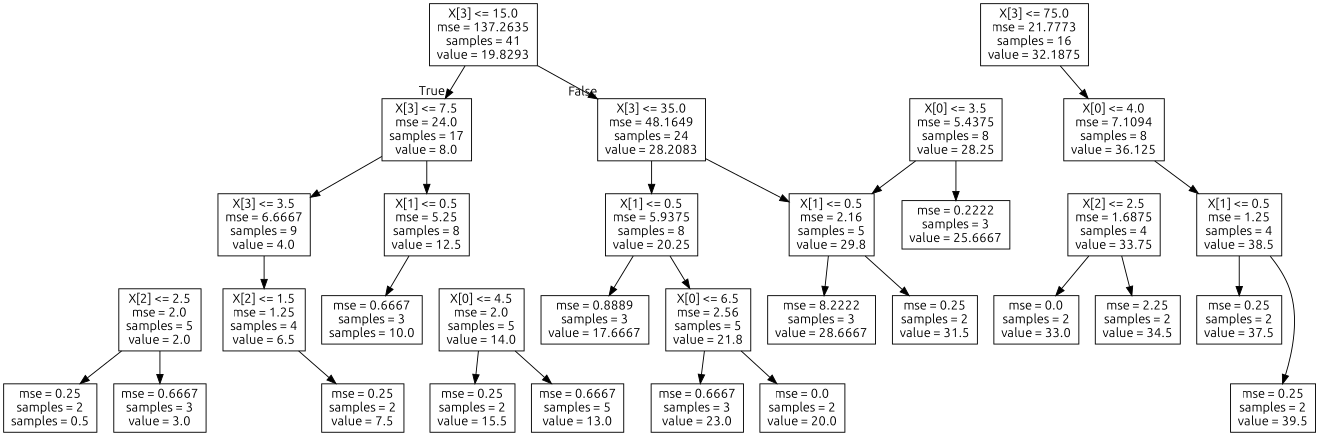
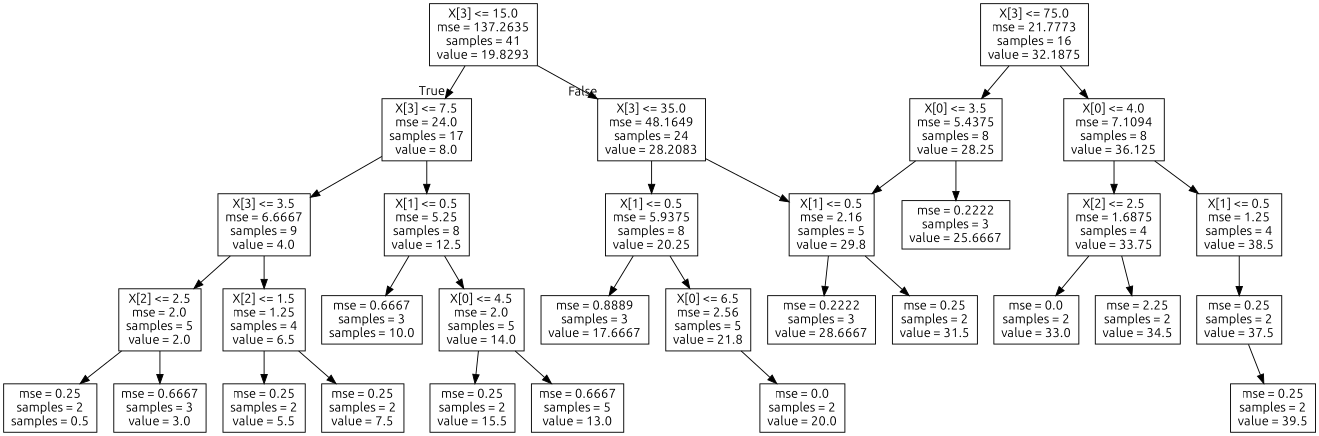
edge "X[3] <= 75.0 mse = 21.7773 samples = 16 value = 32.1875" -> "X[0] <= 3.5 mse = 5.4375 samples = 8 value = 28.25": added
edge "X[0] <= 4.0 mse = 7.1094 samples = 8 value = 36.125" -> "X[2] <= 2.5 mse = 1.6875 samples = 4 value = 33.75": added
edge "X[1] <= 0.5 mse = 5.25 samples = 8 value = 12.5" -> "X[0] <= 4.5 mse = 2.0 samples = 5 value = 14.0": added
edge "X[3] <= 3.5 mse = 6.6667 samples = 9 value = 4.0" -> "X[2] <= 2.5 mse = 2.0 samples = 5 value = 2.0": added
edge "X[1] <= 0.5 mse = 1.25 samples = 4 value = 38.5" -> "mse = 0.25 samples = 2 value = 39.5": now "mse = 0.25 samples = 2 value = 37.5" -> "mse = 0.25 samples = 2 value = 39.5"
node "mse = 8.2222 samples = 3 value = 28.6667": label "mse = 8.2222 samples = 3 value = 28.6667" -> "mse = 0.2222 samples = 3 value = 28.6667"
node "mse = 0.25 samples = 2 value = 5.5": added
node "mse = 0.6667 samples = 3 value = 23.0": removed
